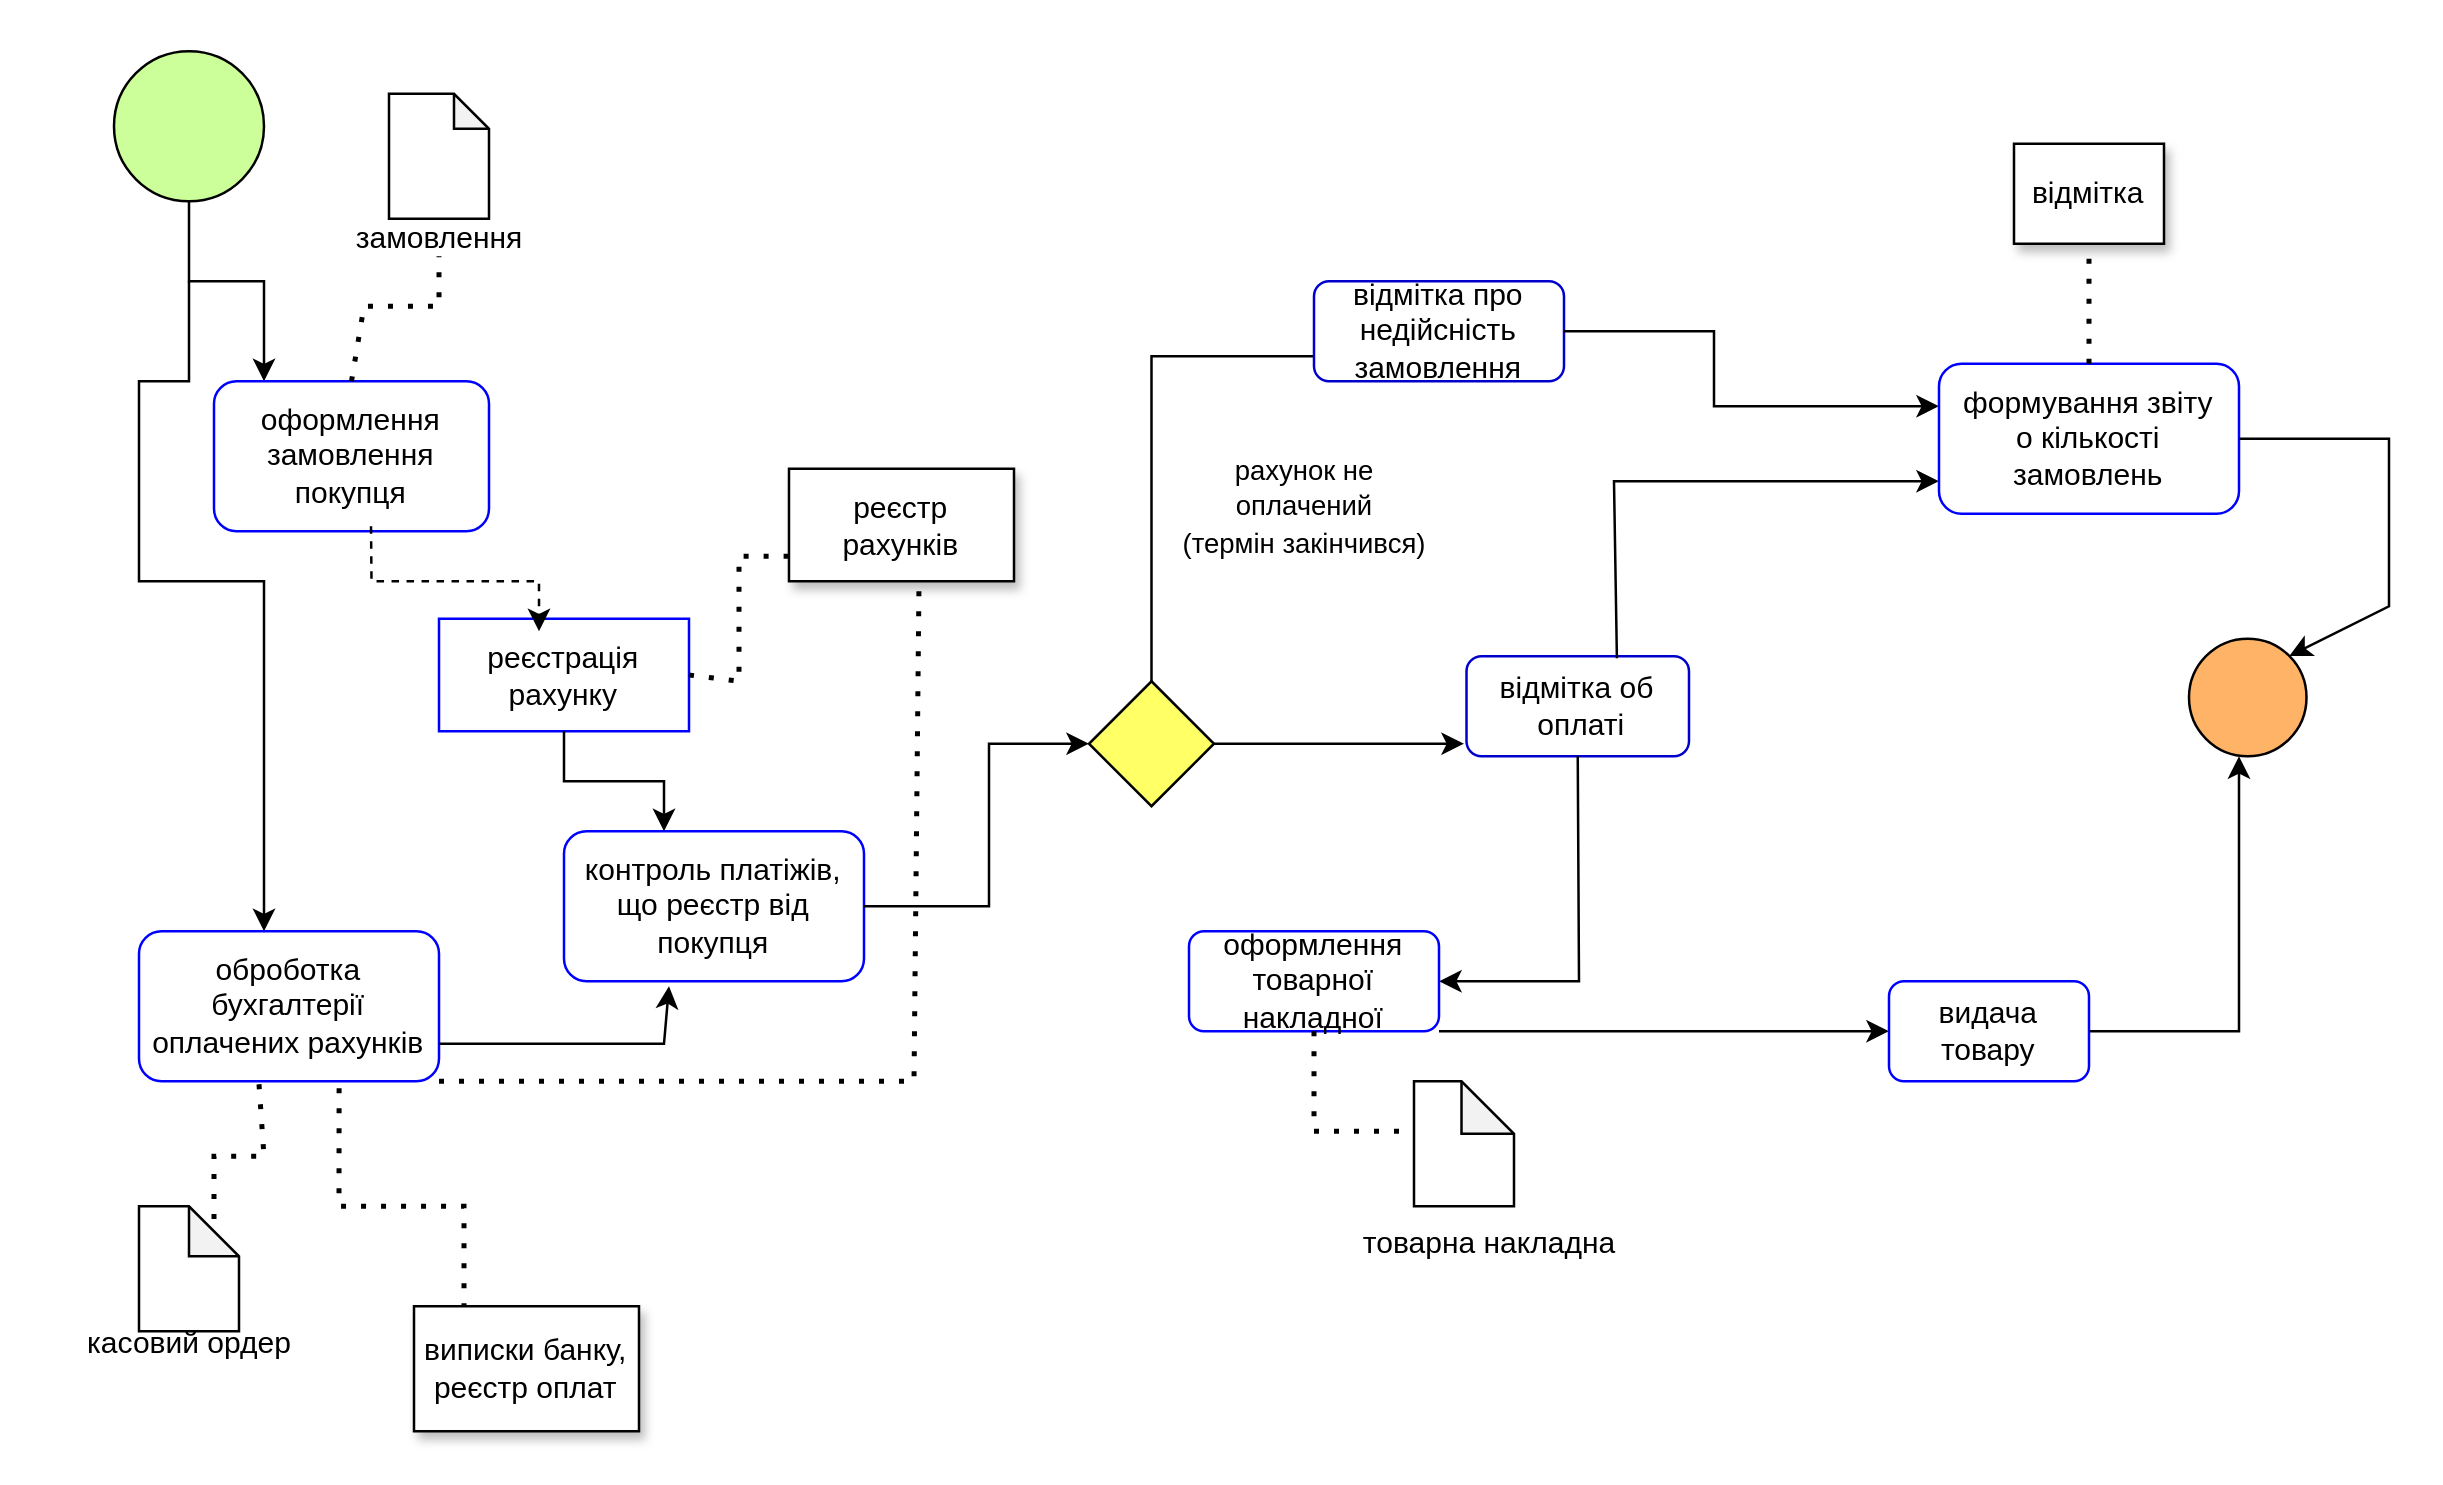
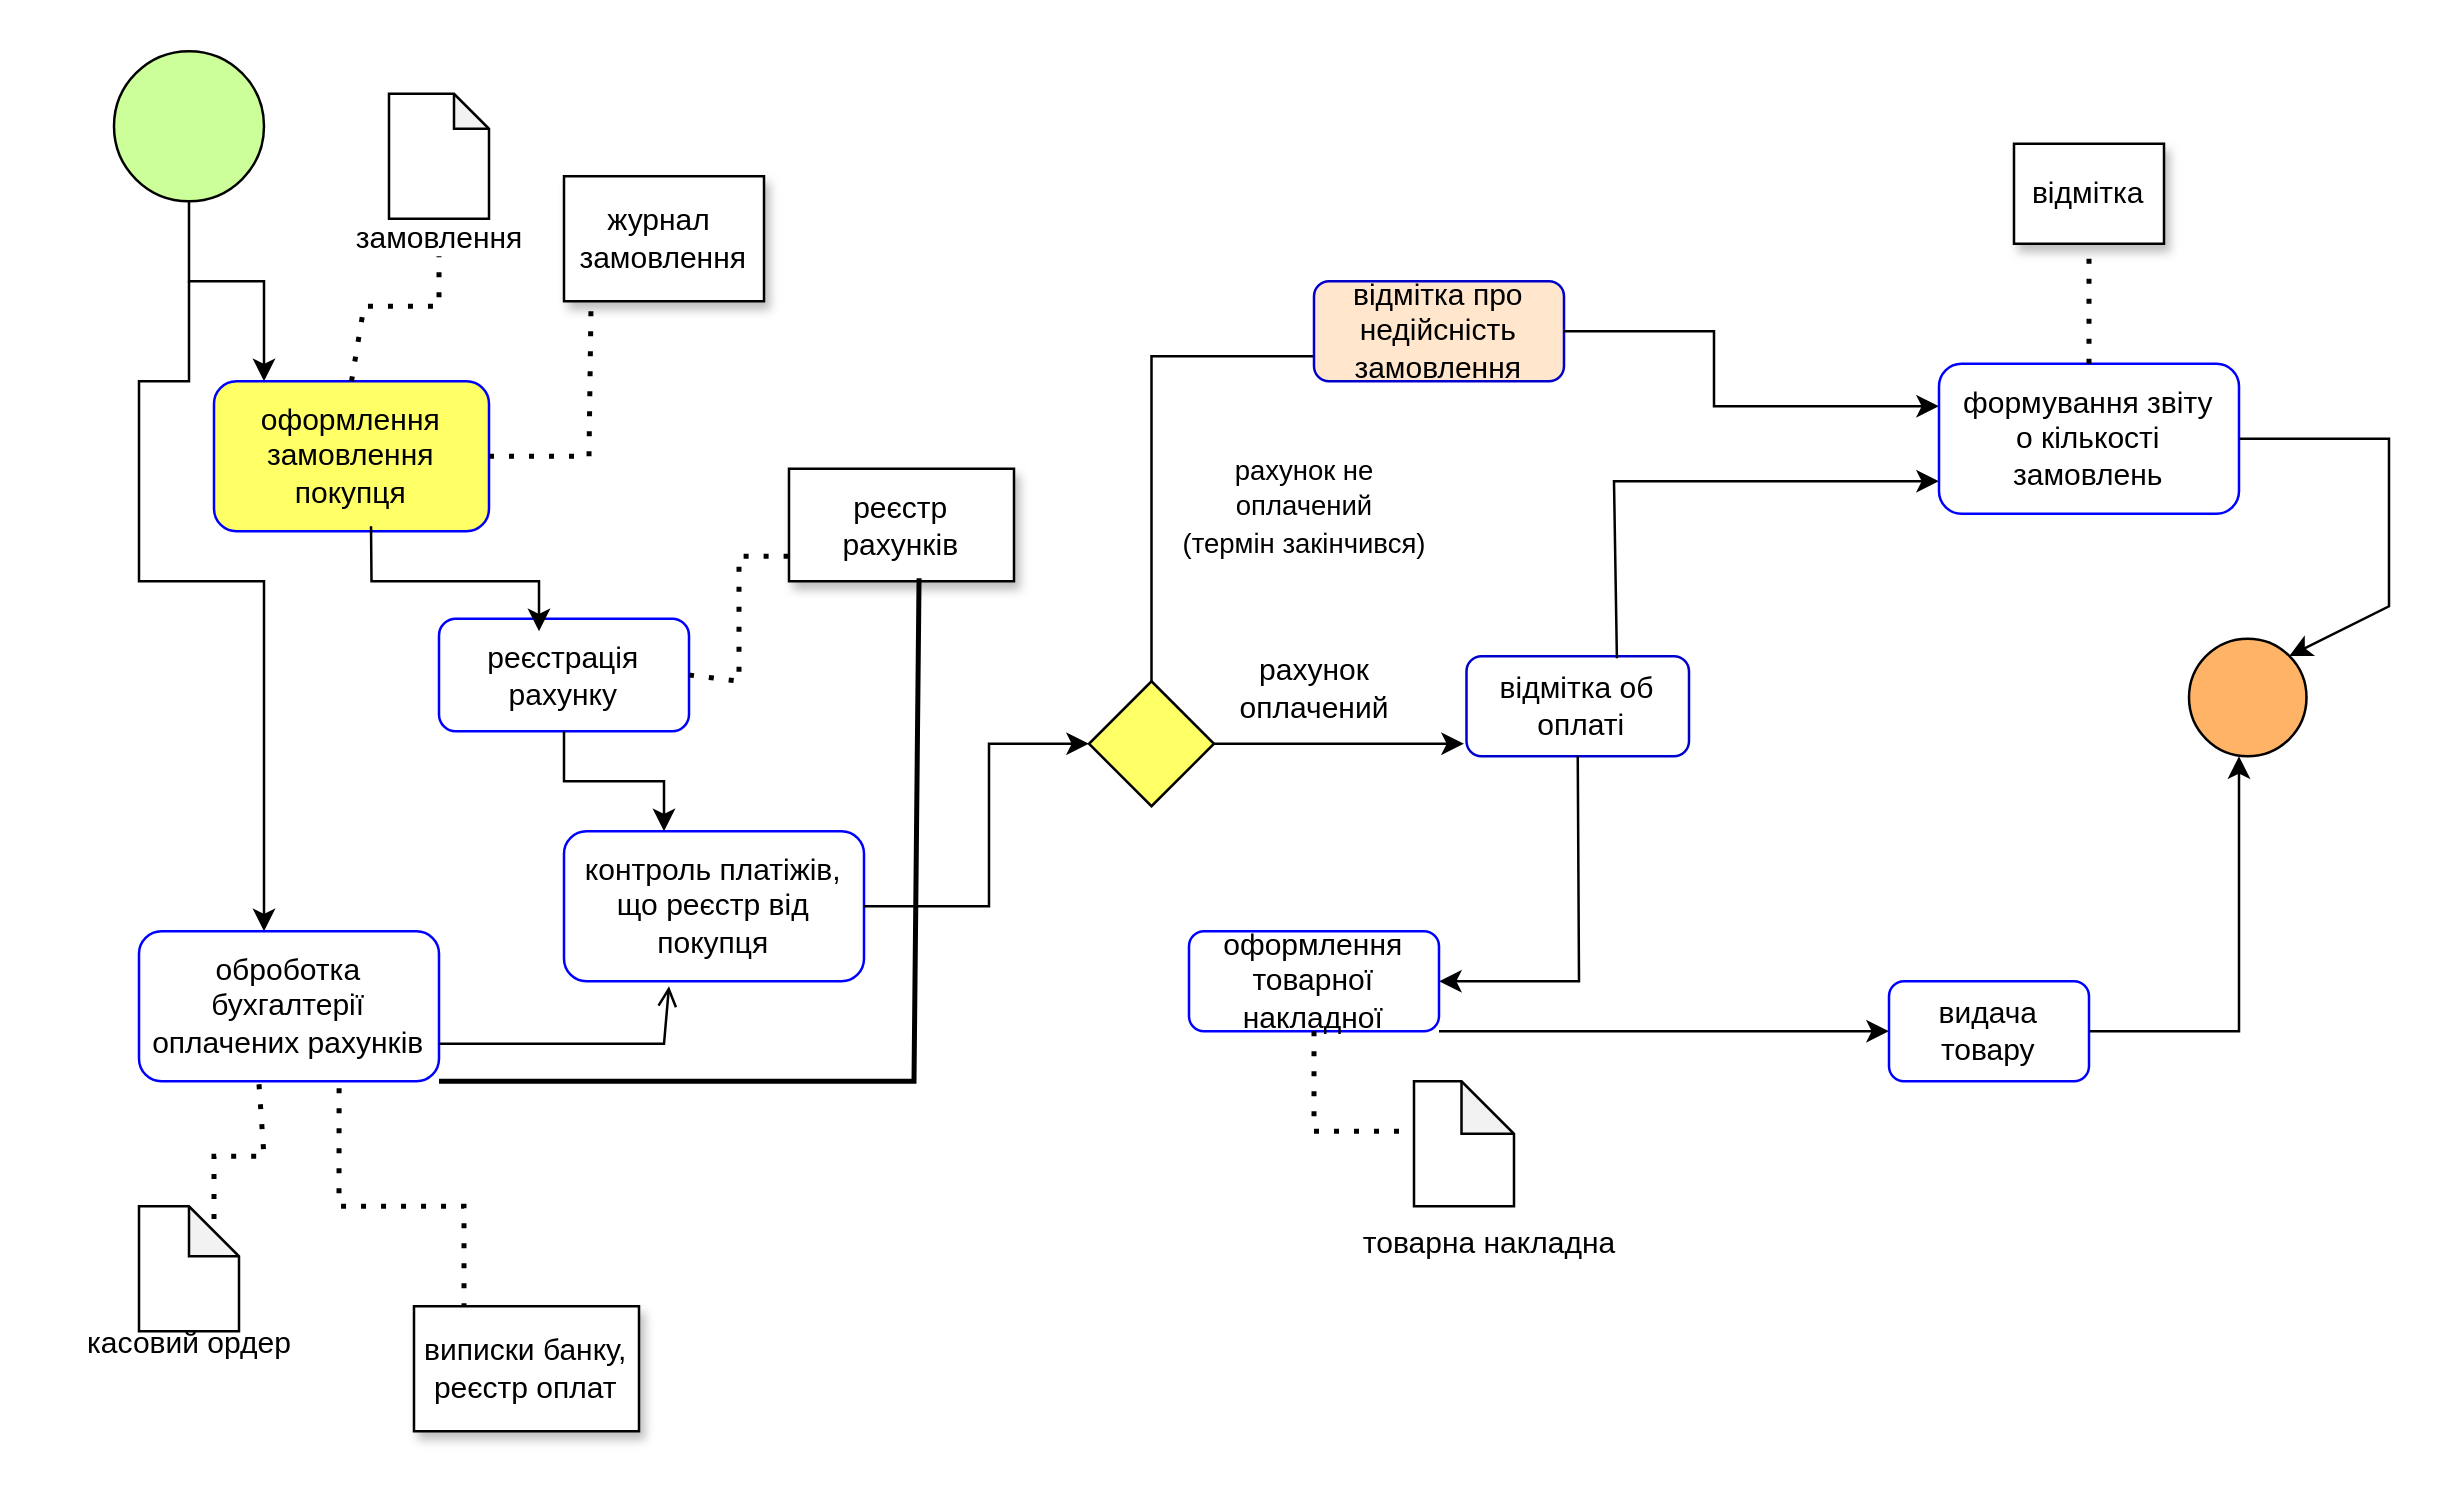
node "журнал замовлення": added
node "відмітка про недійсність замовлення": fillcolor #ffffff -> #ffe6cc
edge "журнал замовлення" -- "оформлення замовлення покупця": added
node "оформлення замовлення покупця": fillcolor #ffffff -> #ffff66
edge "оформлення замовлення покупця" -> "реєстрація рахунку": style dashed -> solid
node "реєстрація рахунку": shape rectangle -> rounded rectangle
node "рахунок оплачений": added
edge "оброботка бухгалтерії оплачених рахунків" -> "контроль платіжів, що реєстр від покупця": arrowhead classic -> open
edge "реєстр рахунків" -- "оброботка бухгалтерії оплачених рахунків": style dashed -> solid
